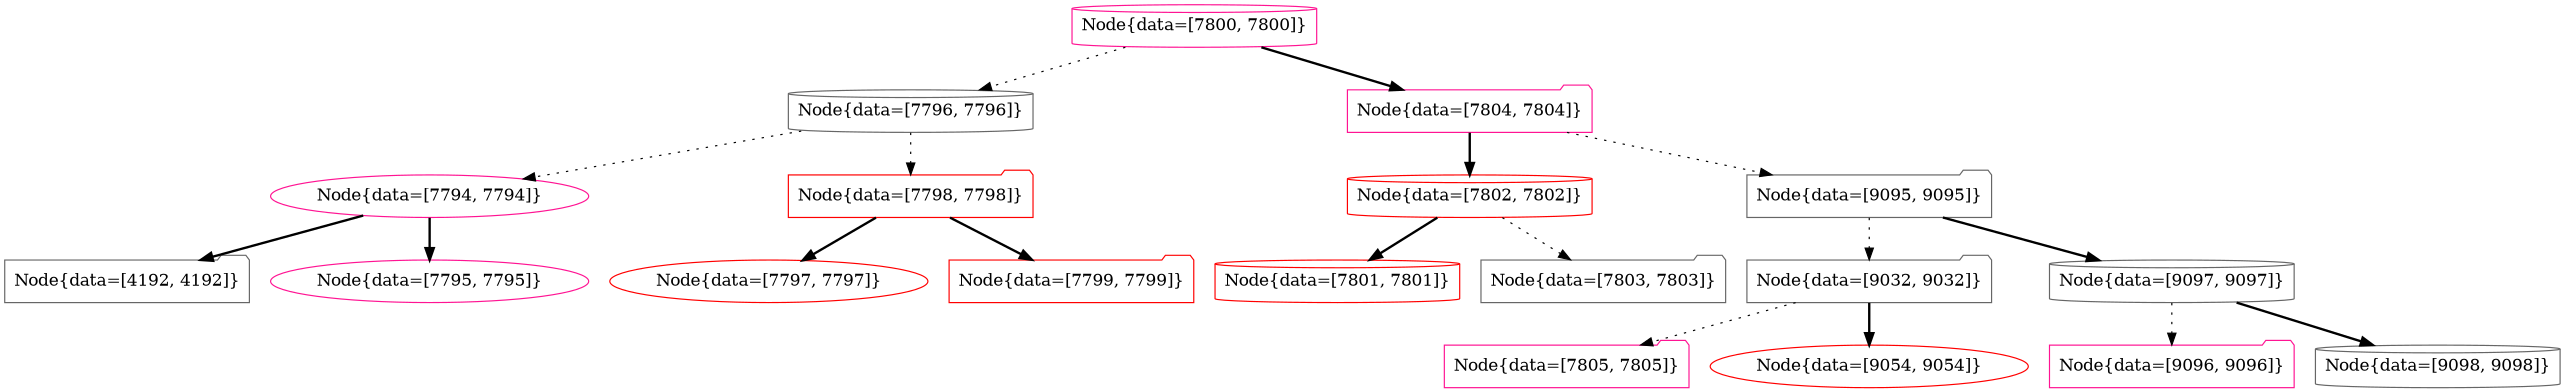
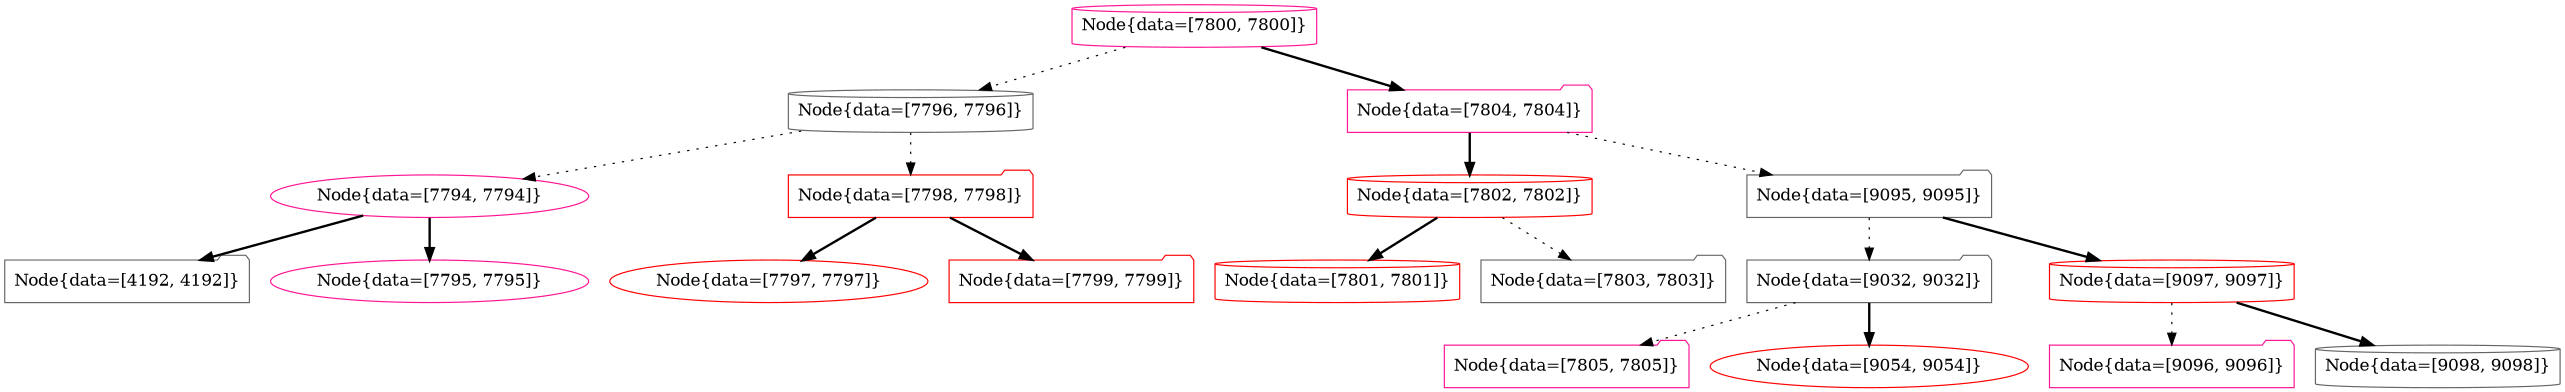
node "Node{data=[9097, 9097]}": color gray40 -> red
